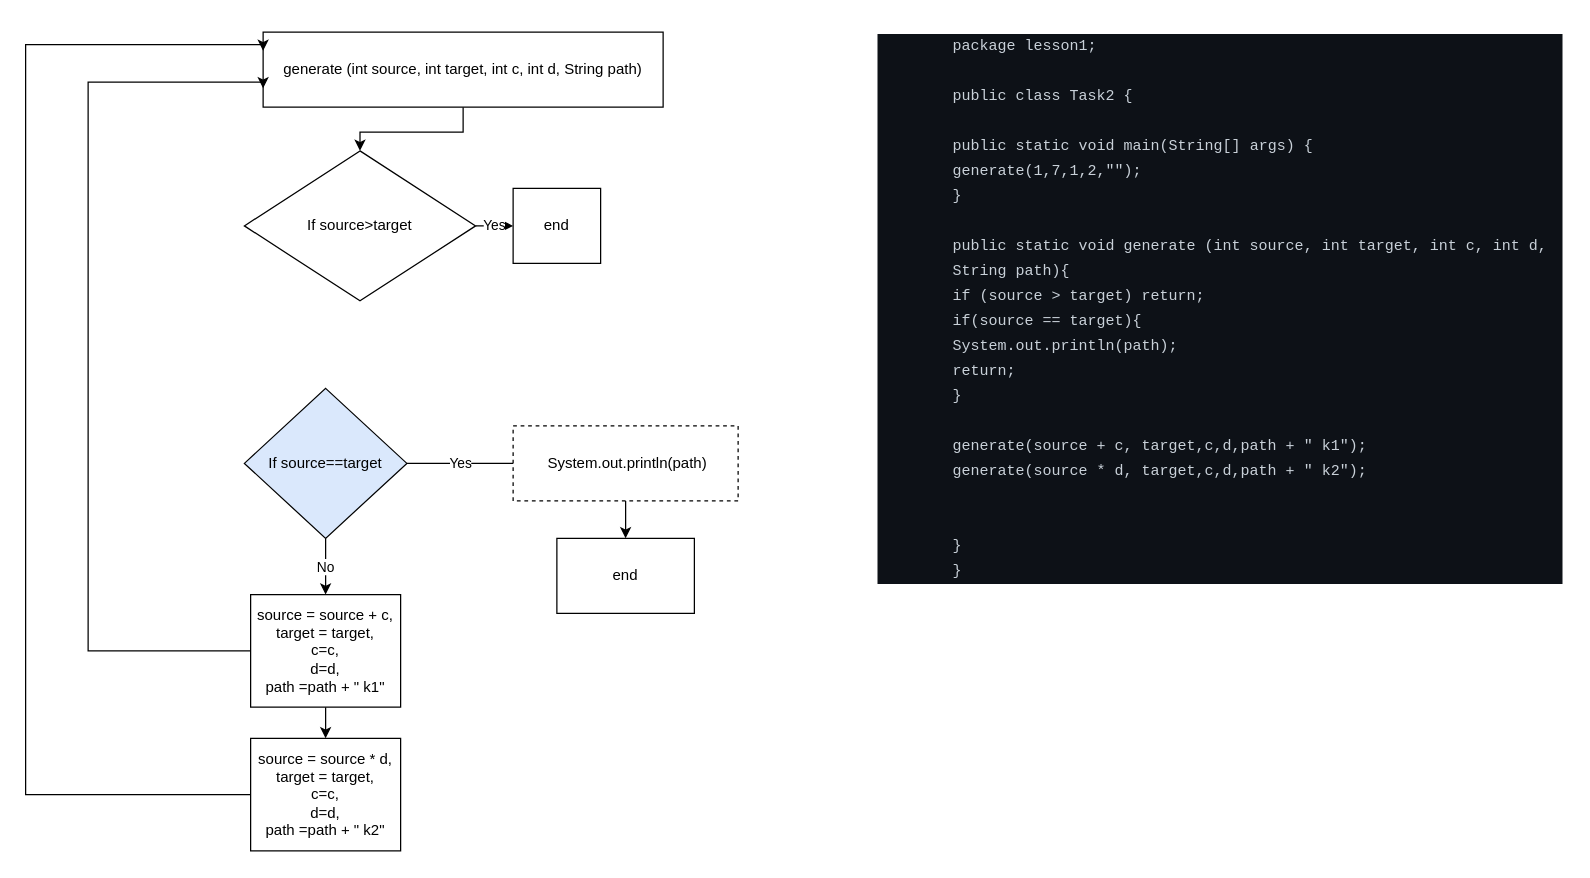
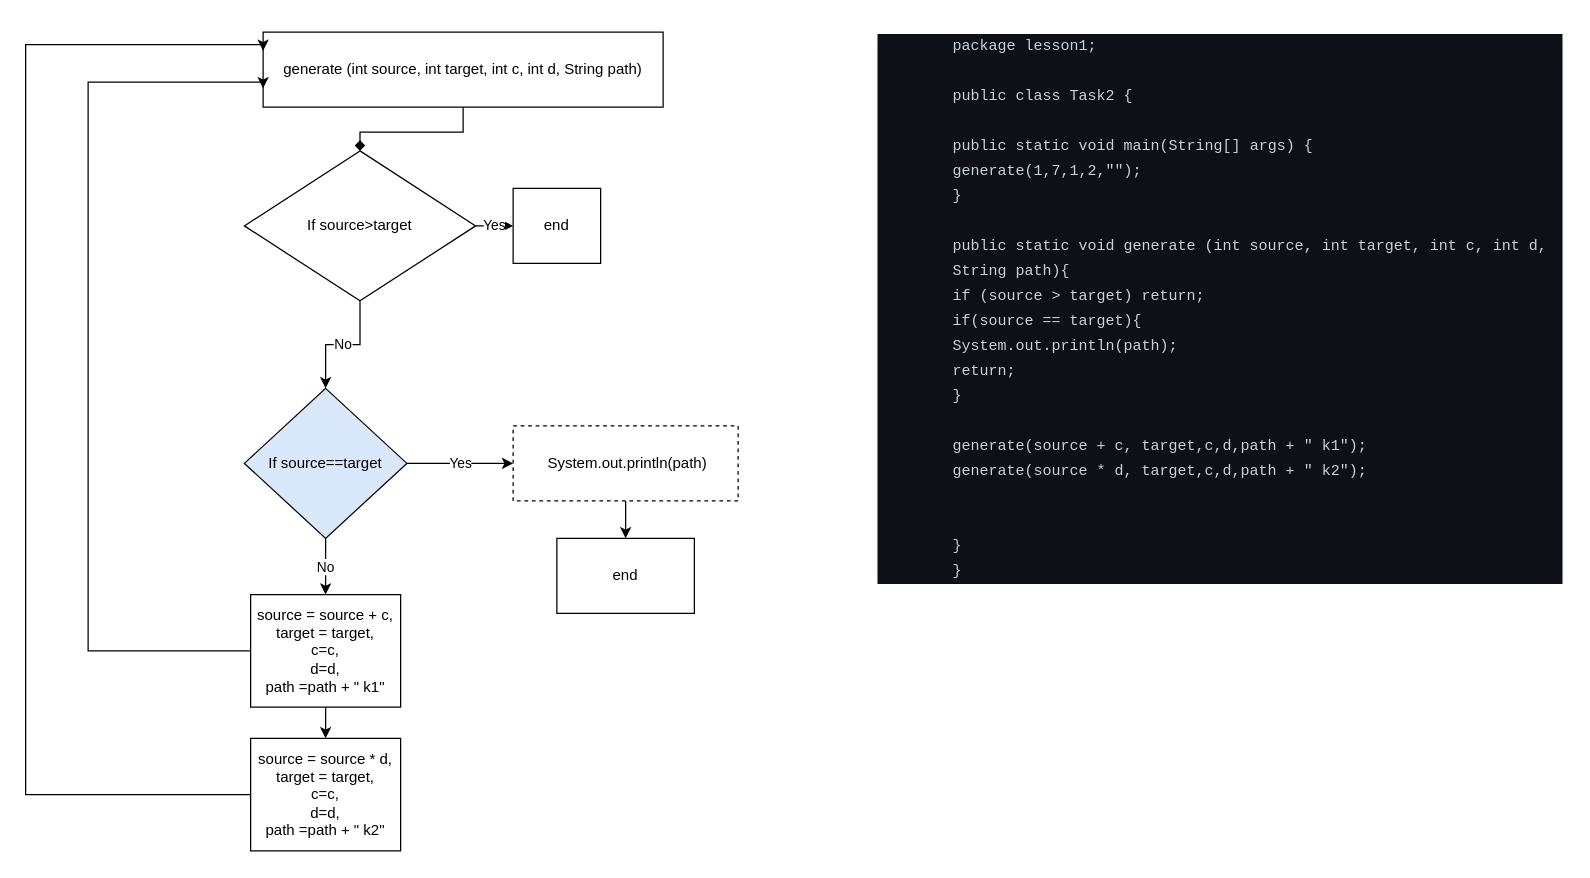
edge "generate (int source, int target, int c, int d, String path)" -> "If source>target": arrowhead classic -> diamond
edge "If source>target" -> "If source==target": added, label "No"
edge "If source==target" -- "System.out.println(path)": arrowhead none -> classic
